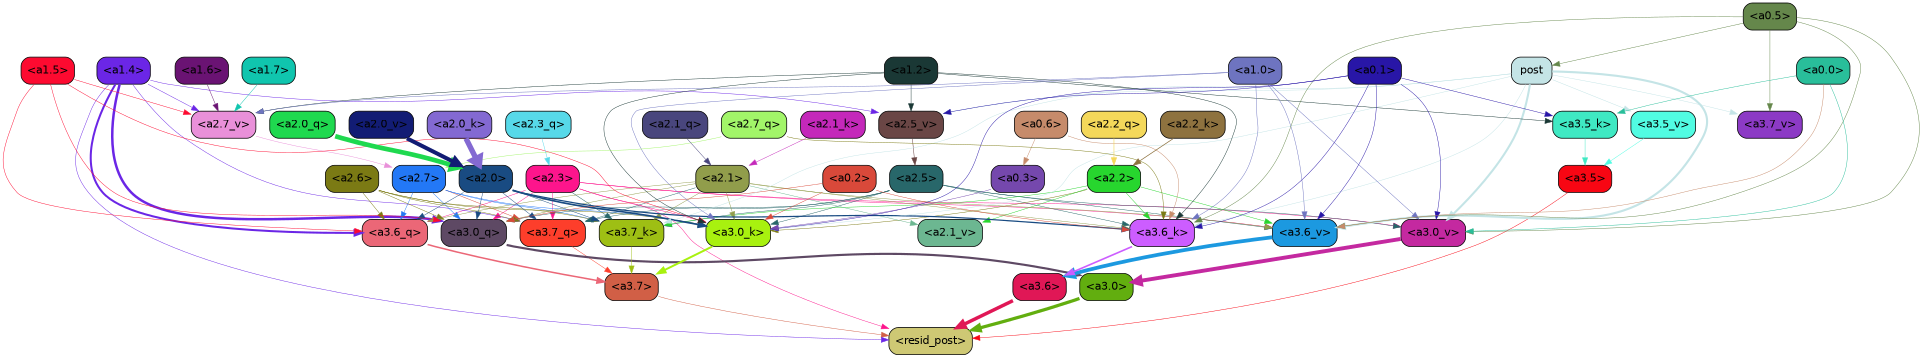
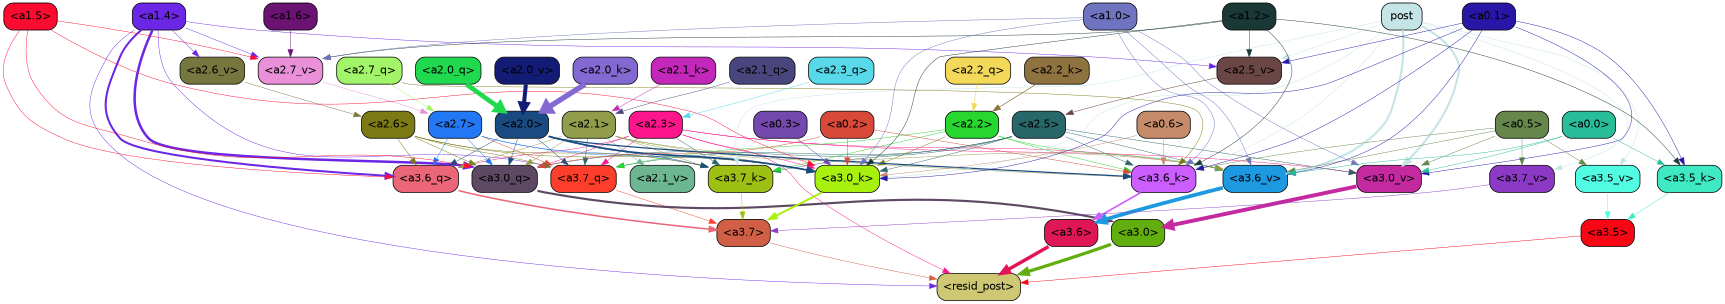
edge "<a0.5>" -> "post": now "<a0.5>" -> "<a3.5_v>"
node "<a2.6_v>": added
node "<a1.7>": removed
edge "<a0.6>" -> "<a0.3>": now "<a0.6>" -> "<a3.0_k>"
edge "<a2.2>" -> "<a2.1_v>": now "<a2.2>" -> "<a3.7_q>"
edge "<a0.0>" -> "<a3.6_v>": color #c68b6b -> #29be9a
edge "<a3.7_v>" -> "<a3.7>": added
